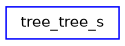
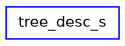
node "tree_tree_s": label "tree_tree_s" -> "tree_desc_s"
